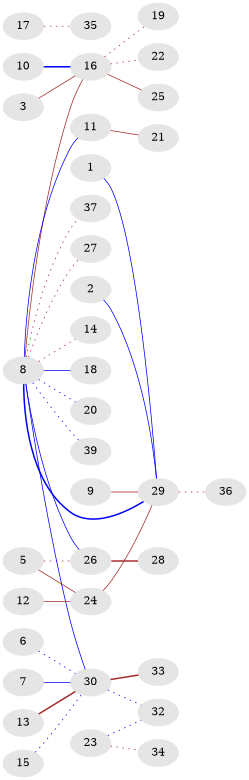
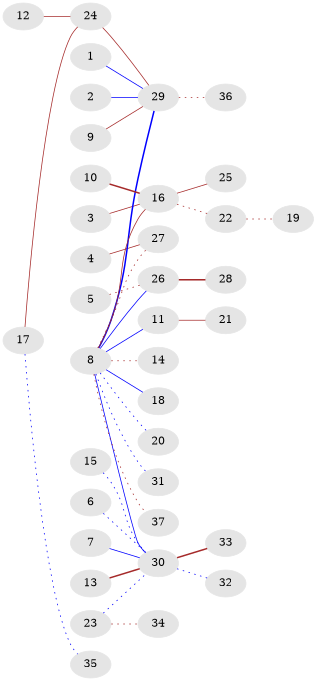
edge "17" -- "35": color brown -> blue
edge "19" -- "16": now "19" -- "22"
edge "10" -- "16": color blue -> brown
node "4": added
node "39": label "39" -> "31"
edge "5" -- "24": now "17" -- "24"
edge "32" -- "23": now "30" -- "23"
